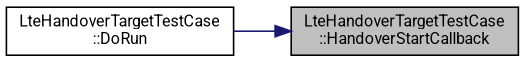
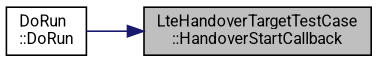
node "LteHandoverTargetTestCase ::DoRun": label "LteHandoverTargetTestCase ::DoRun" -> "DoRun ::DoRun"
